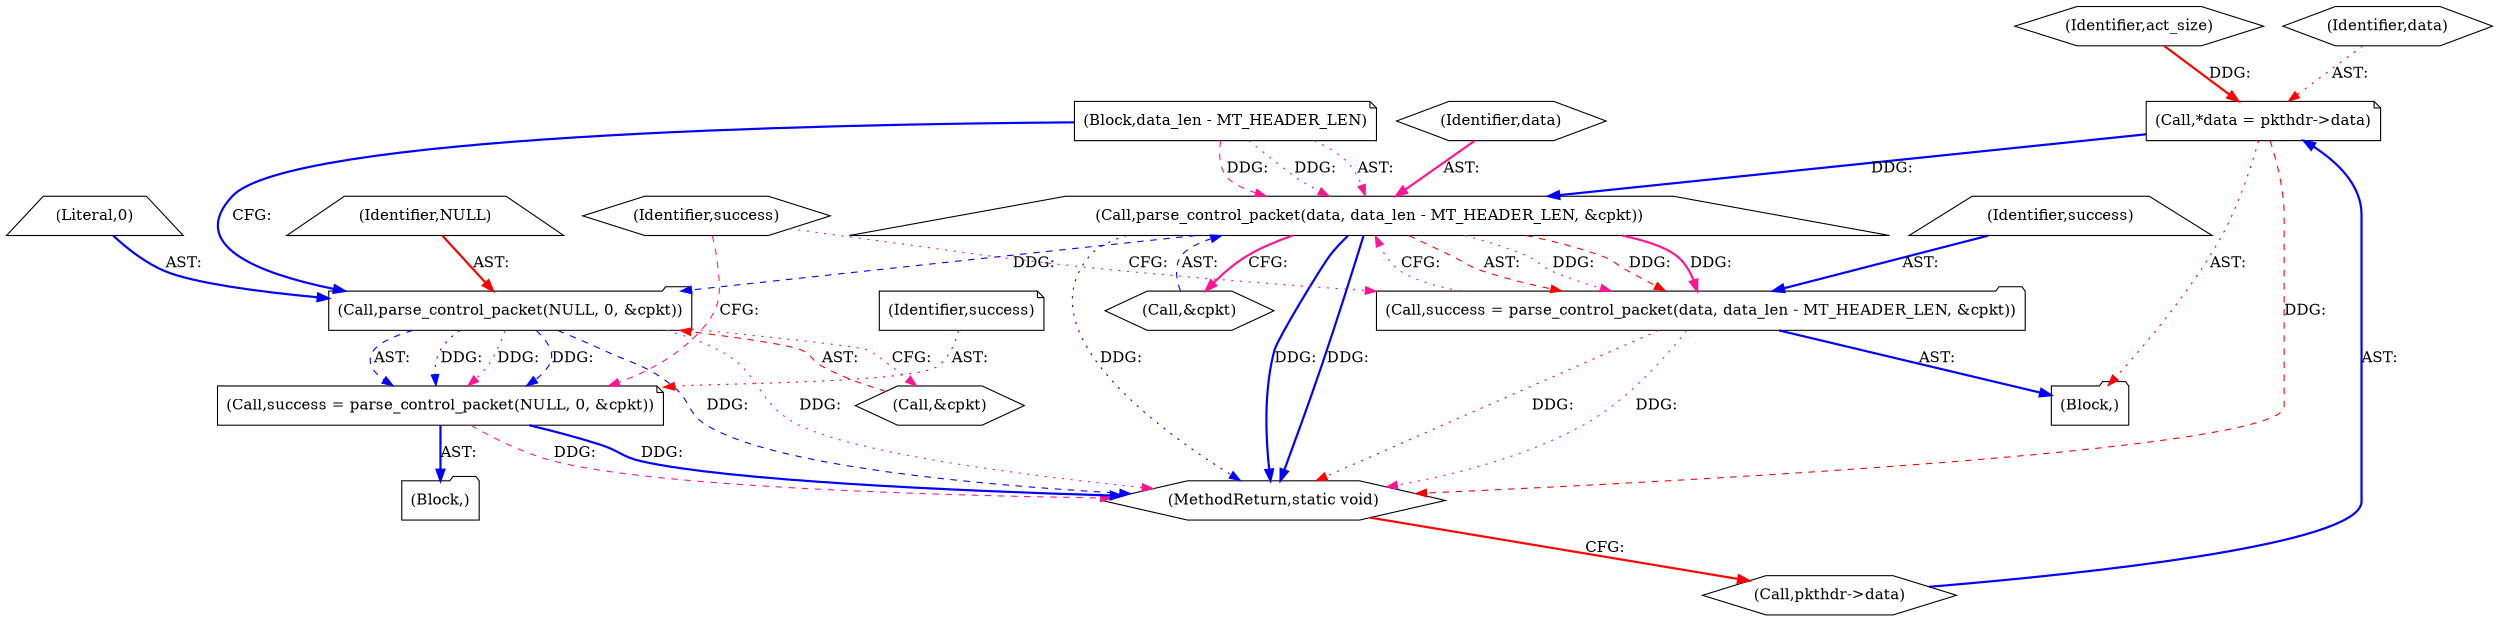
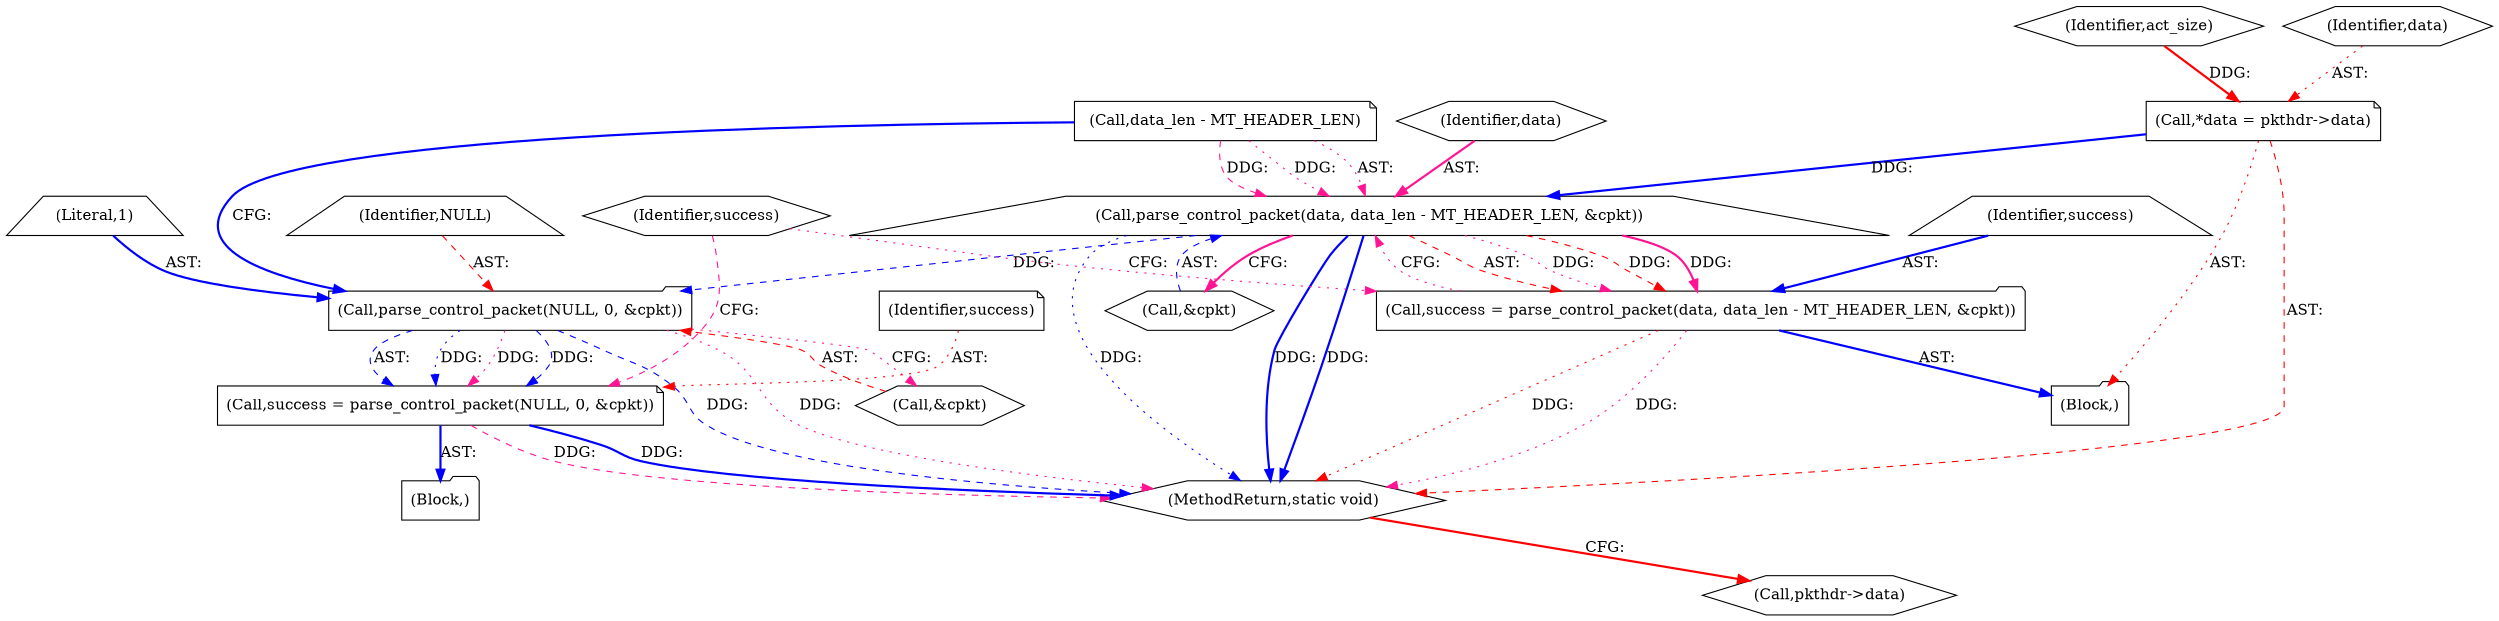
node "(Block,data_len - MT_HEADER_LEN)": label "(Block,data_len - MT_HEADER_LEN)" -> "(Call,data_len - MT_HEADER_LEN)"
node "(Literal,0)": label "(Literal,0)" -> "(Literal,1)"
edge "(Identifier,NULL)" -> "(Call,parse_control_packet(NULL, 0, &cpkt))": style bold -> dashed
edge "(Call,*data = pkthdr->data)" -> "(MethodReturn,static void)": label "DDG: " -> "AST: "
edge "(Call,pkthdr->data)" -> "(Call,*data = pkthdr->data)": removed, label "AST:"
